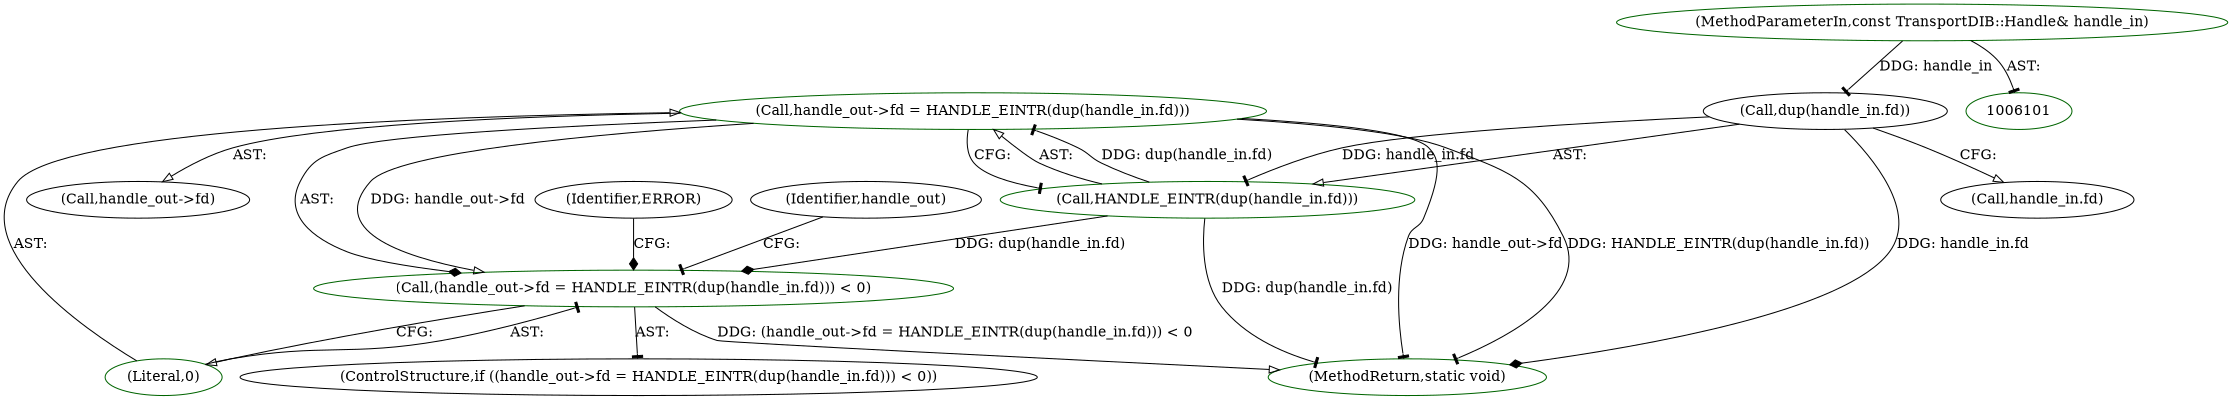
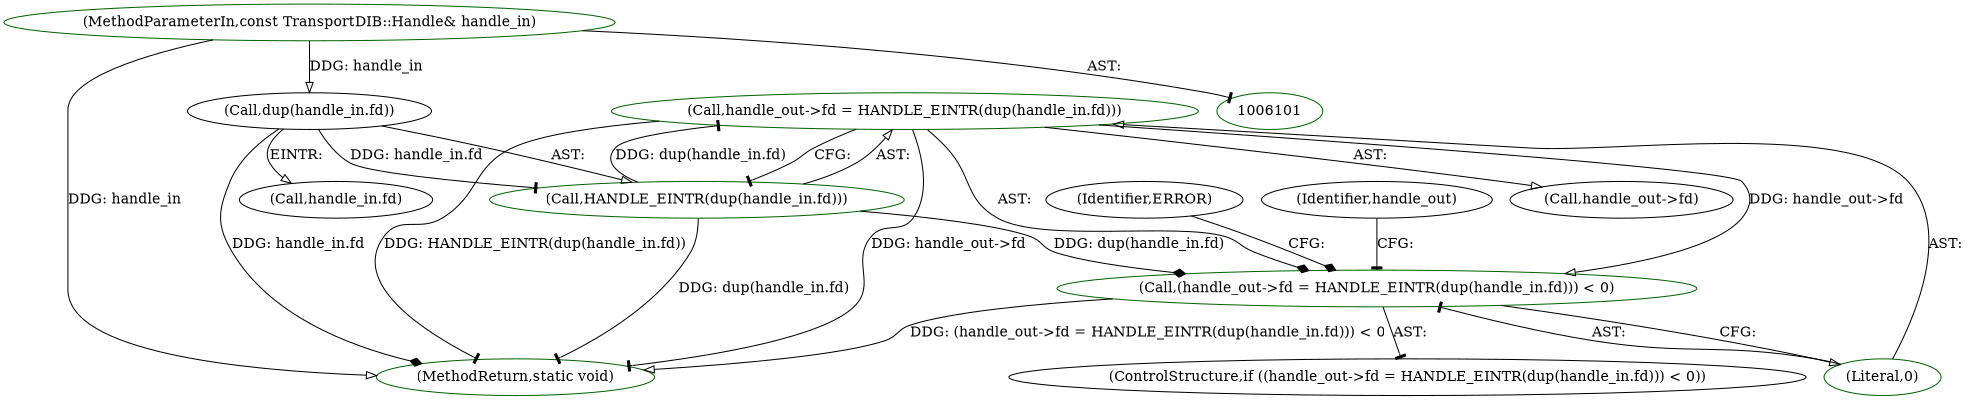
edge "(MethodParameterIn,const TransportDIB::Handle& handle_in)" -> "(Call,dup(handle_in.fd))": arrowhead tee -> onormal
edge "(Call,dup(handle_in.fd))" -> "(Call,handle_in.fd)": label "CFG: " -> "EINTR: "
edge "(MethodParameterIn,const TransportDIB::Handle& handle_in)" -> "(MethodReturn,static void)": added, label "DDG: handle_in"
